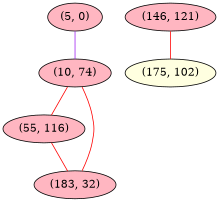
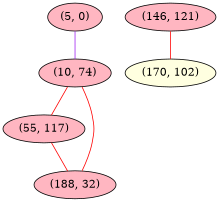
node "(175, 102)": label "(175, 102)" -> "(170, 102)"
node "(55, 116)": label "(55, 116)" -> "(55, 117)"
node "(183, 32)": label "(183, 32)" -> "(188, 32)"
